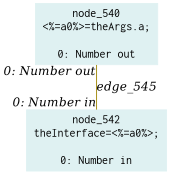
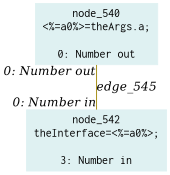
node "node_542 theInterface=<%=a0%>; 0: Number in": label "node_542 theInterface=<%=a0%>; 0: Number in" -> "node_542 theInterface=<%=a0%>; 3: Number in"
